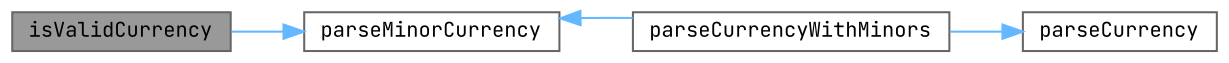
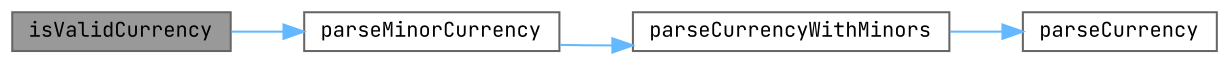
edge "parseCurrencyWithMinors" -> "parseMinorCurrency": reversed
